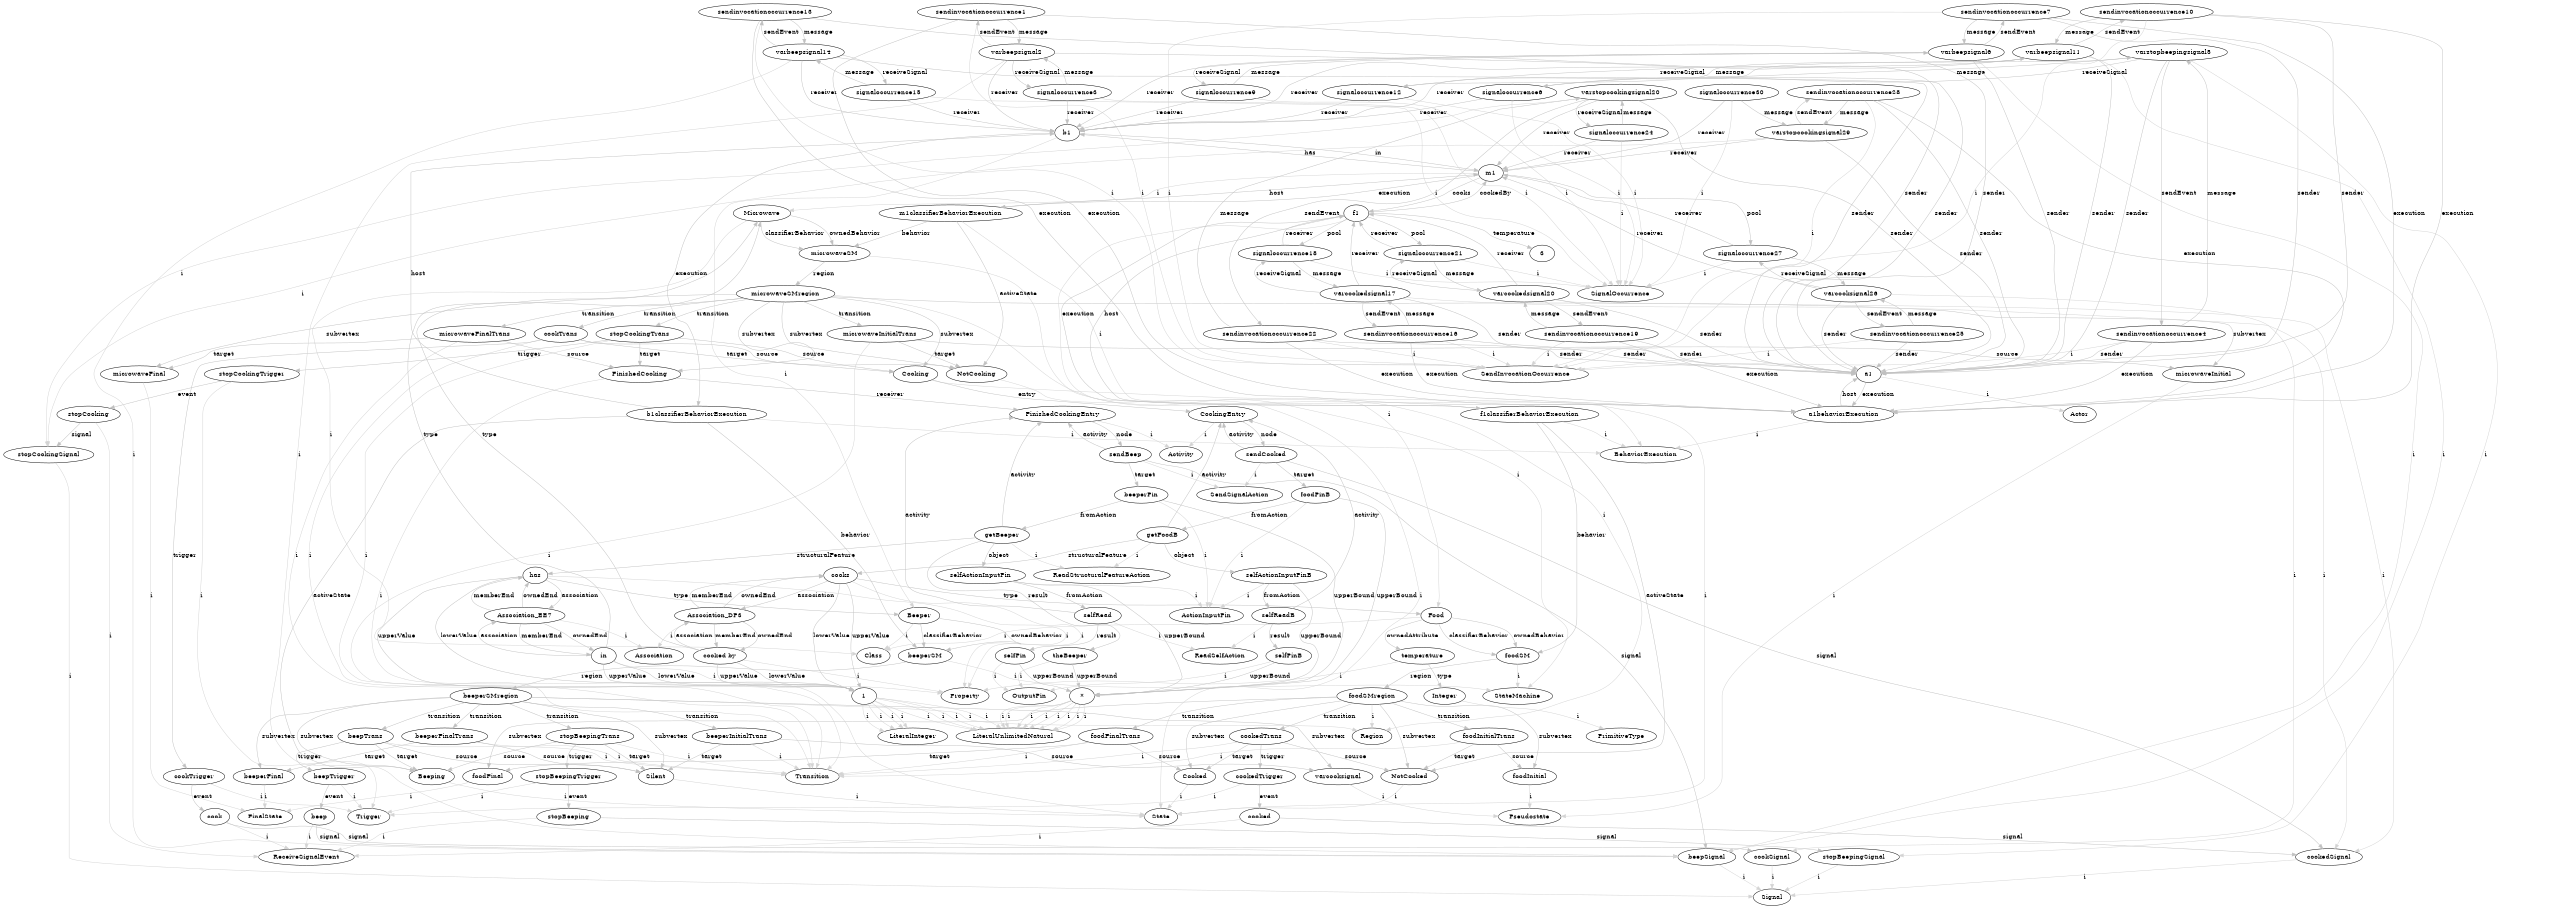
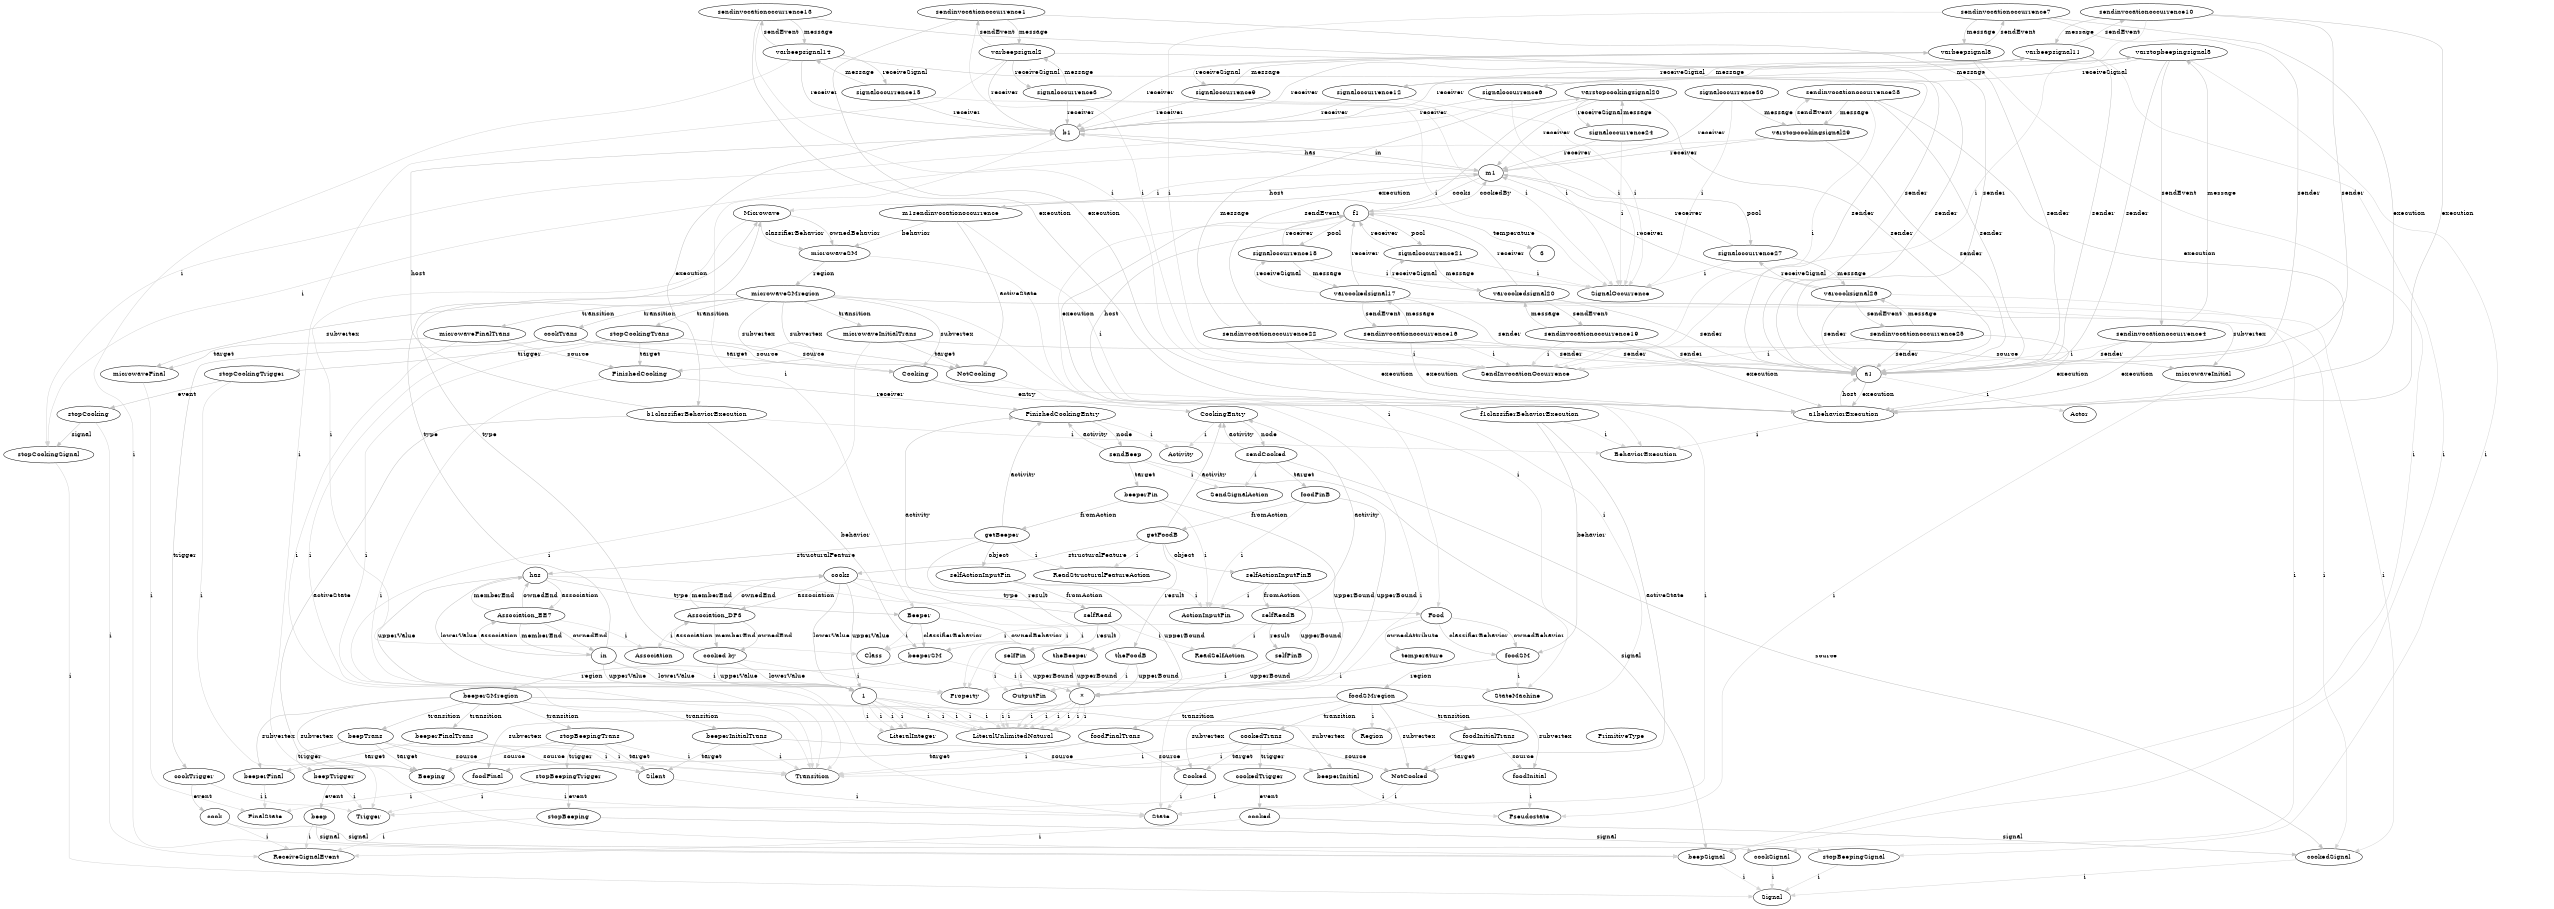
node "varbeepsignal6": label "varbeepsignal6" -> "varbeepsignal8"
node "m1classifierBehaviorExecution": label "m1classifierBehaviorExecution" -> "m1sendinvocationoccurrence"
edge "sendinvocationoccurrence25" -> "a1behaviorExecution": added, label "execution"
node "theFoodB": added
edge "sendCooked" -> "cookedSignal": label "signal" -> "source"
node "Integer": removed
edge "beeperSMregion" -> "Silent": removed, label "subvertex"
node "varcooksignal": label "varcooksignal" -> "beeperInitial"
